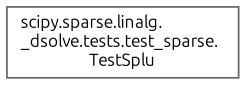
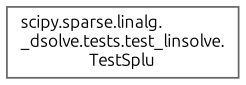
node "scipy.sparse.linalg. _dsolve.tests.test_sparse. TestSplu": label "scipy.sparse.linalg. _dsolve.tests.test_sparse. TestSplu" -> "scipy.sparse.linalg. _dsolve.tests.test_linsolve. TestSplu"
